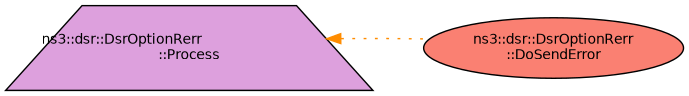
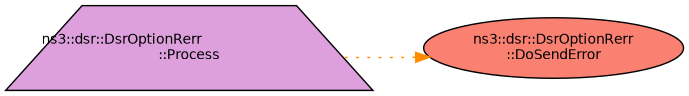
edge "ns3::dsr::DsrOptionRerr ::DoSendError" -> "ns3::dsr::DsrOptionRerr ::Process": reversed
